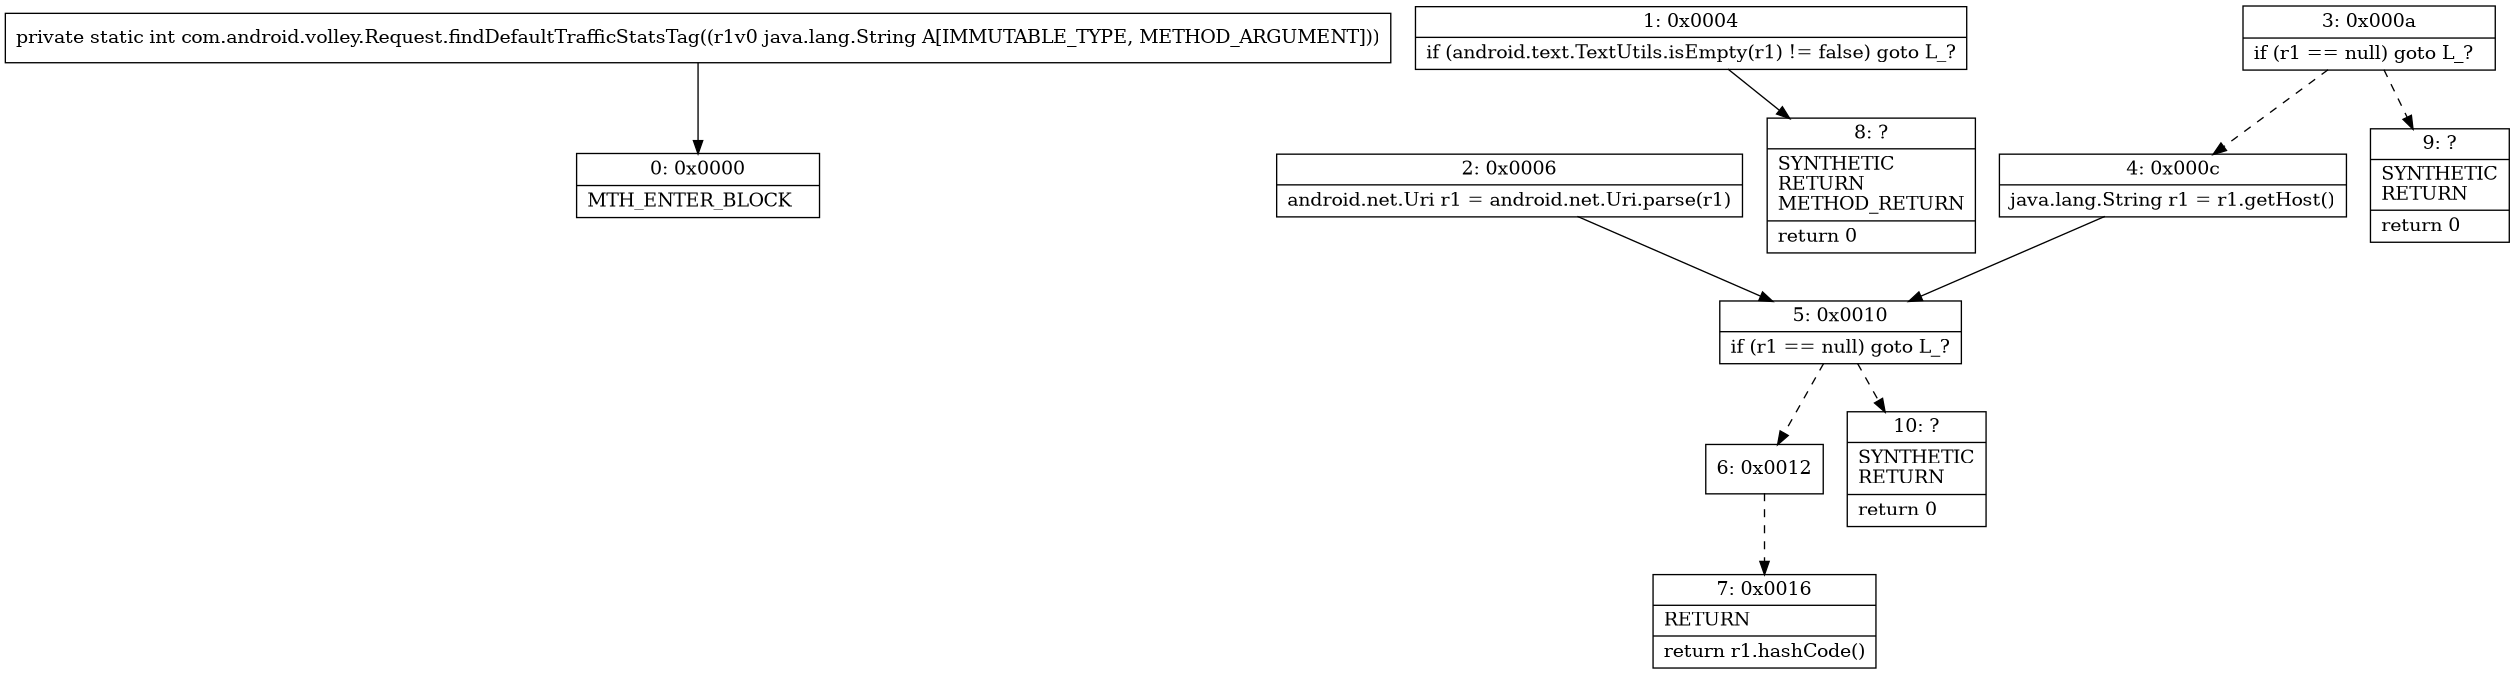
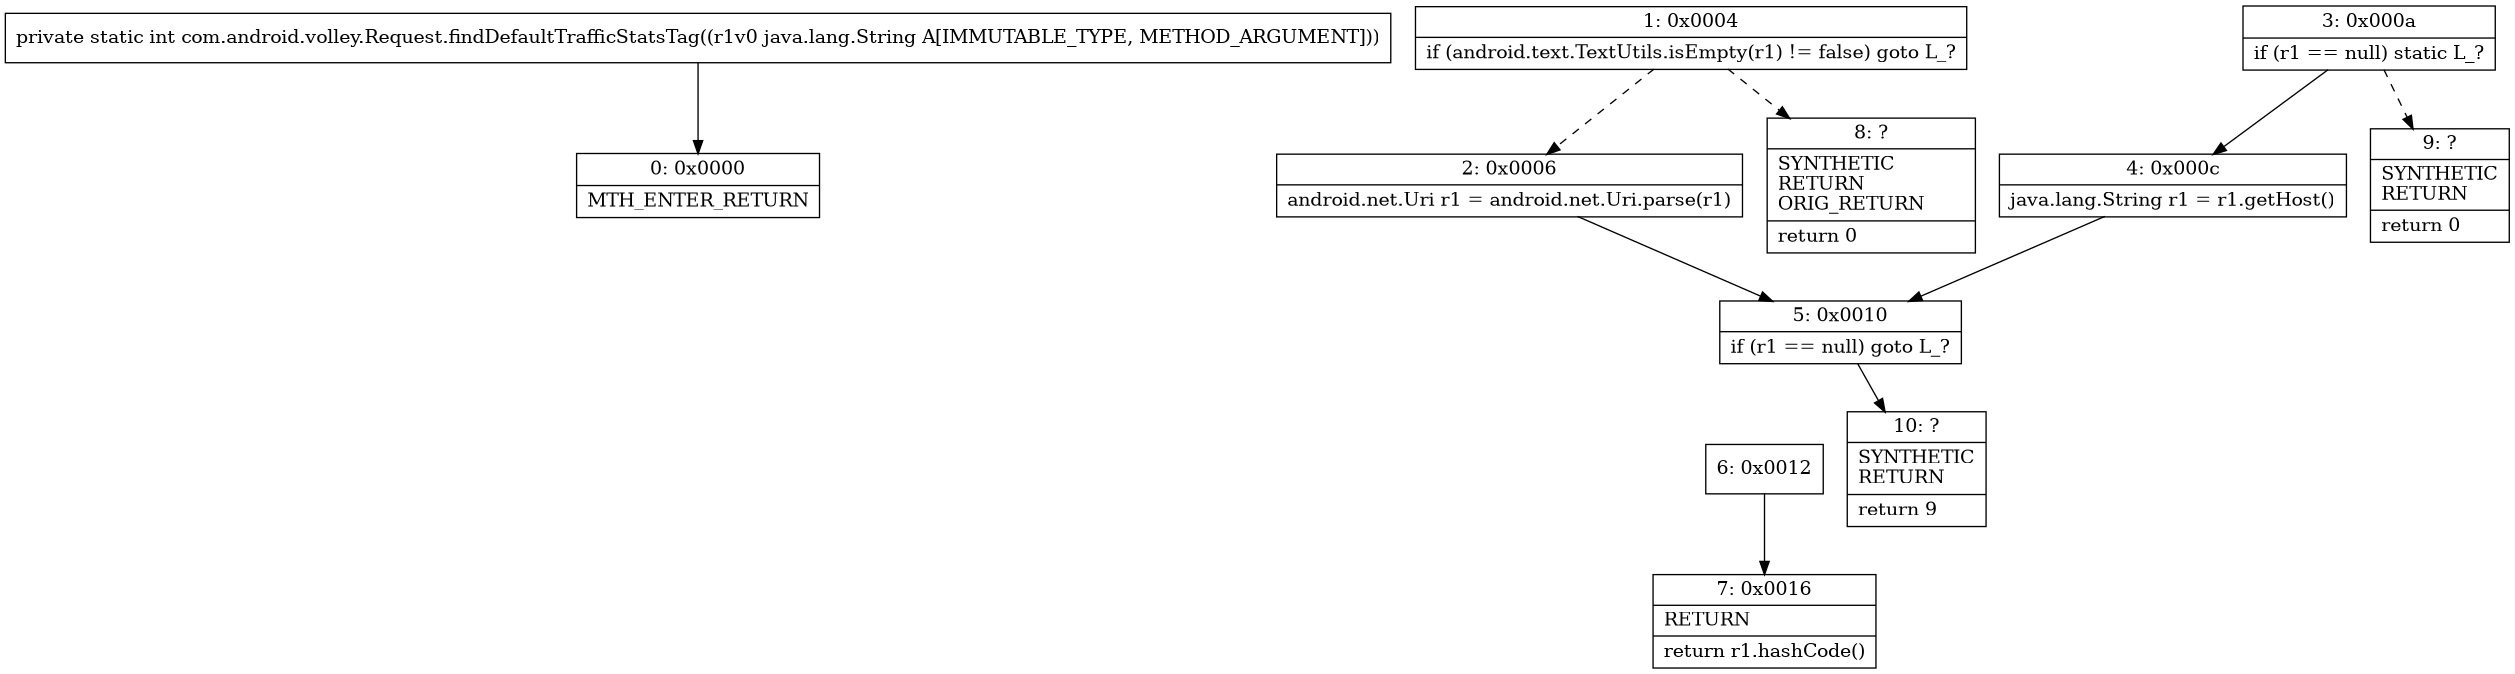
node "3: 0x000a": text "if (r1 == null) goto L_?" -> "if (r1 == null) static L_?"
edge "1: 0x0004" -> "8: ?": style solid -> dashed
edge "1: 0x0004" -> "2: 0x0006": added
edge "3: 0x000a" -> "4: 0x000c": style dashed -> solid
node "0: 0x0000": text "MTH_ENTER_BLOCK" -> "MTH_ENTER_RETURN"
node "8: ?": text "METHOD_RETURN" -> "ORIG_RETURN"
edge "5: 0x0010" -> "10: ?": style dashed -> solid
edge "5: 0x0010" -> "6: 0x0012": removed
node "10: ?": text "return 0" -> "return 9"
edge "6: 0x0012" -> "7: 0x0016": style dashed -> solid
